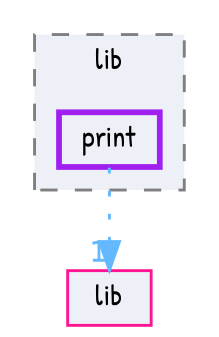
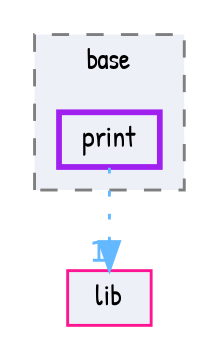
cluster "lib": label "lib" -> "base"
